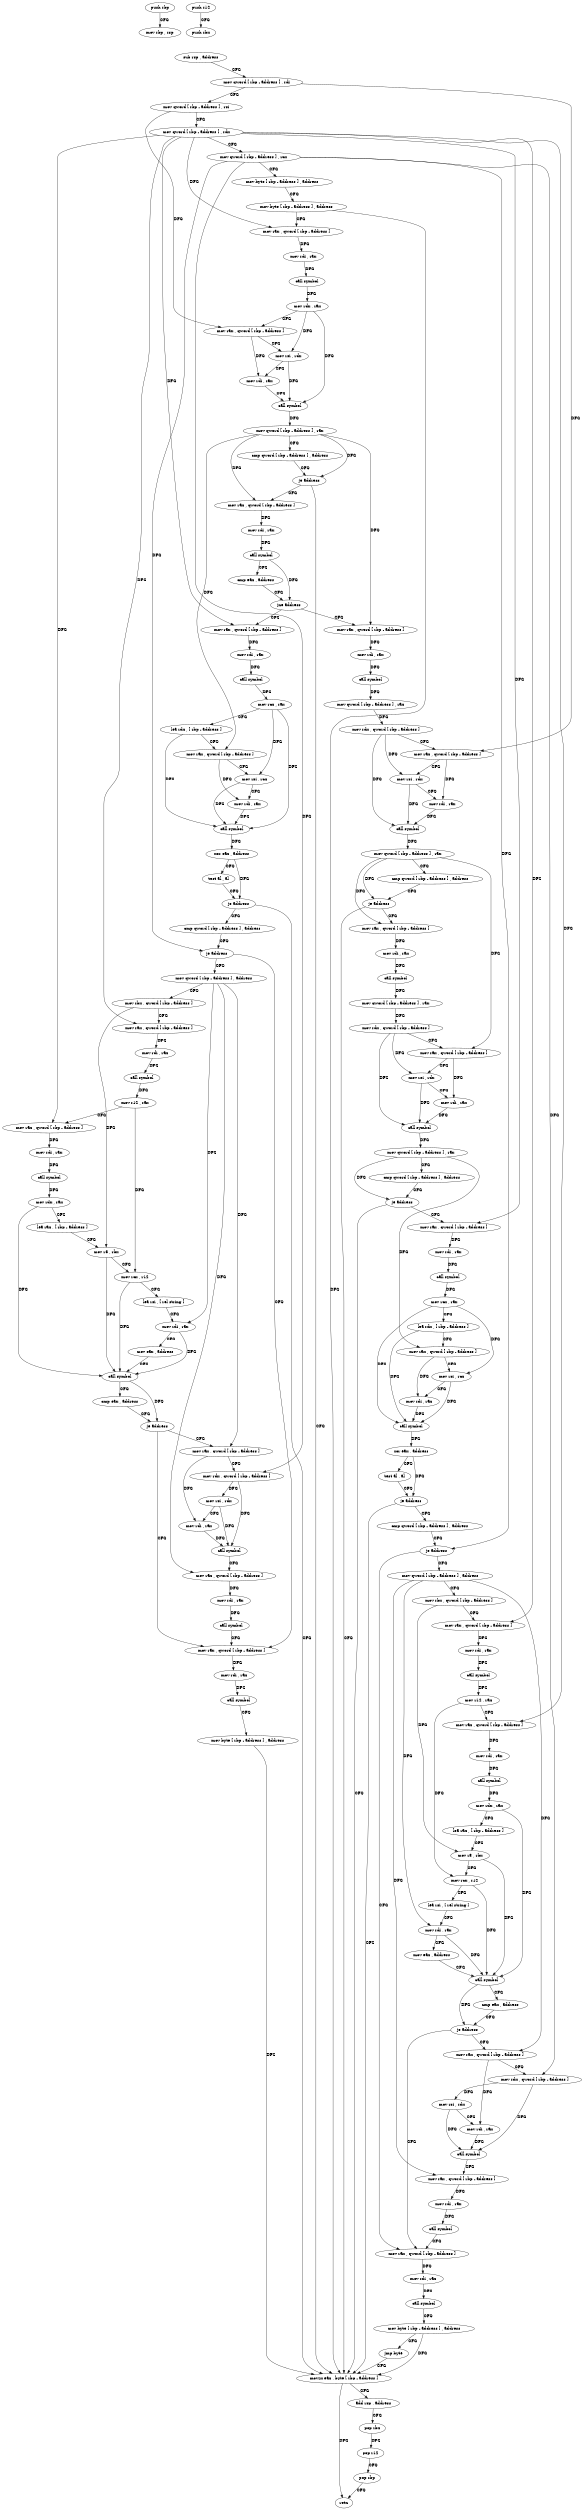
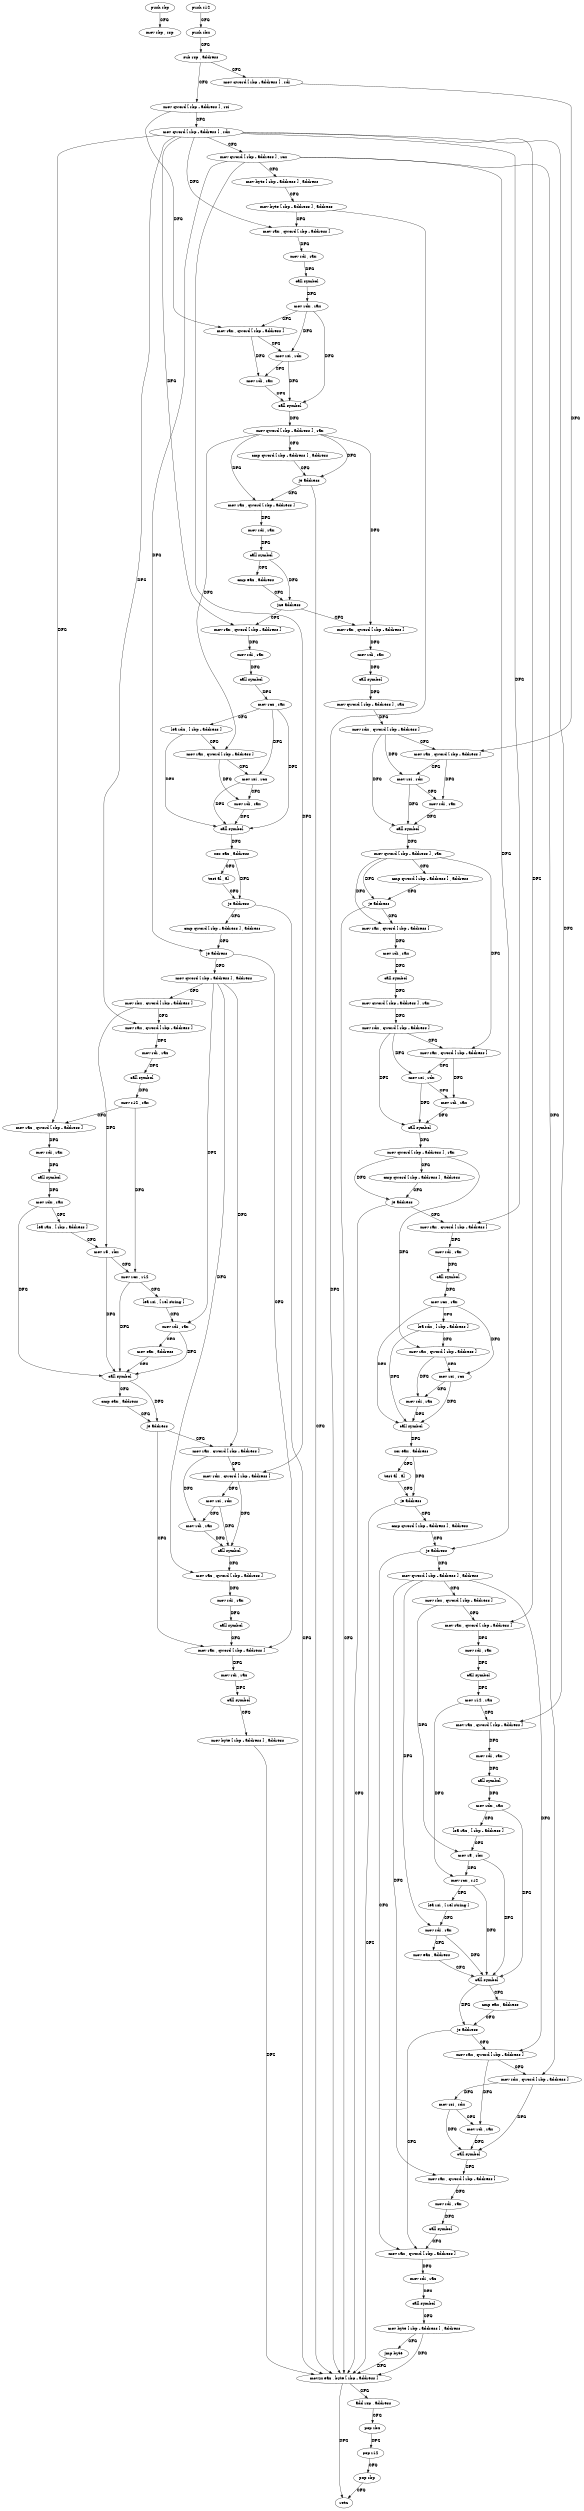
edge "push rbx" -> "sub rsp , address": added, label "CFG"
edge "mov qword [ rbp - address ] , rdi" -> "mov qword [ rbp - address ] , rsi": now "sub rsp , address" -> "mov qword [ rbp - address ] , rsi"
edge "jmp byte" -> "movzx eax , byte [ rbp - address ]": label "CFG" -> "DFG"
